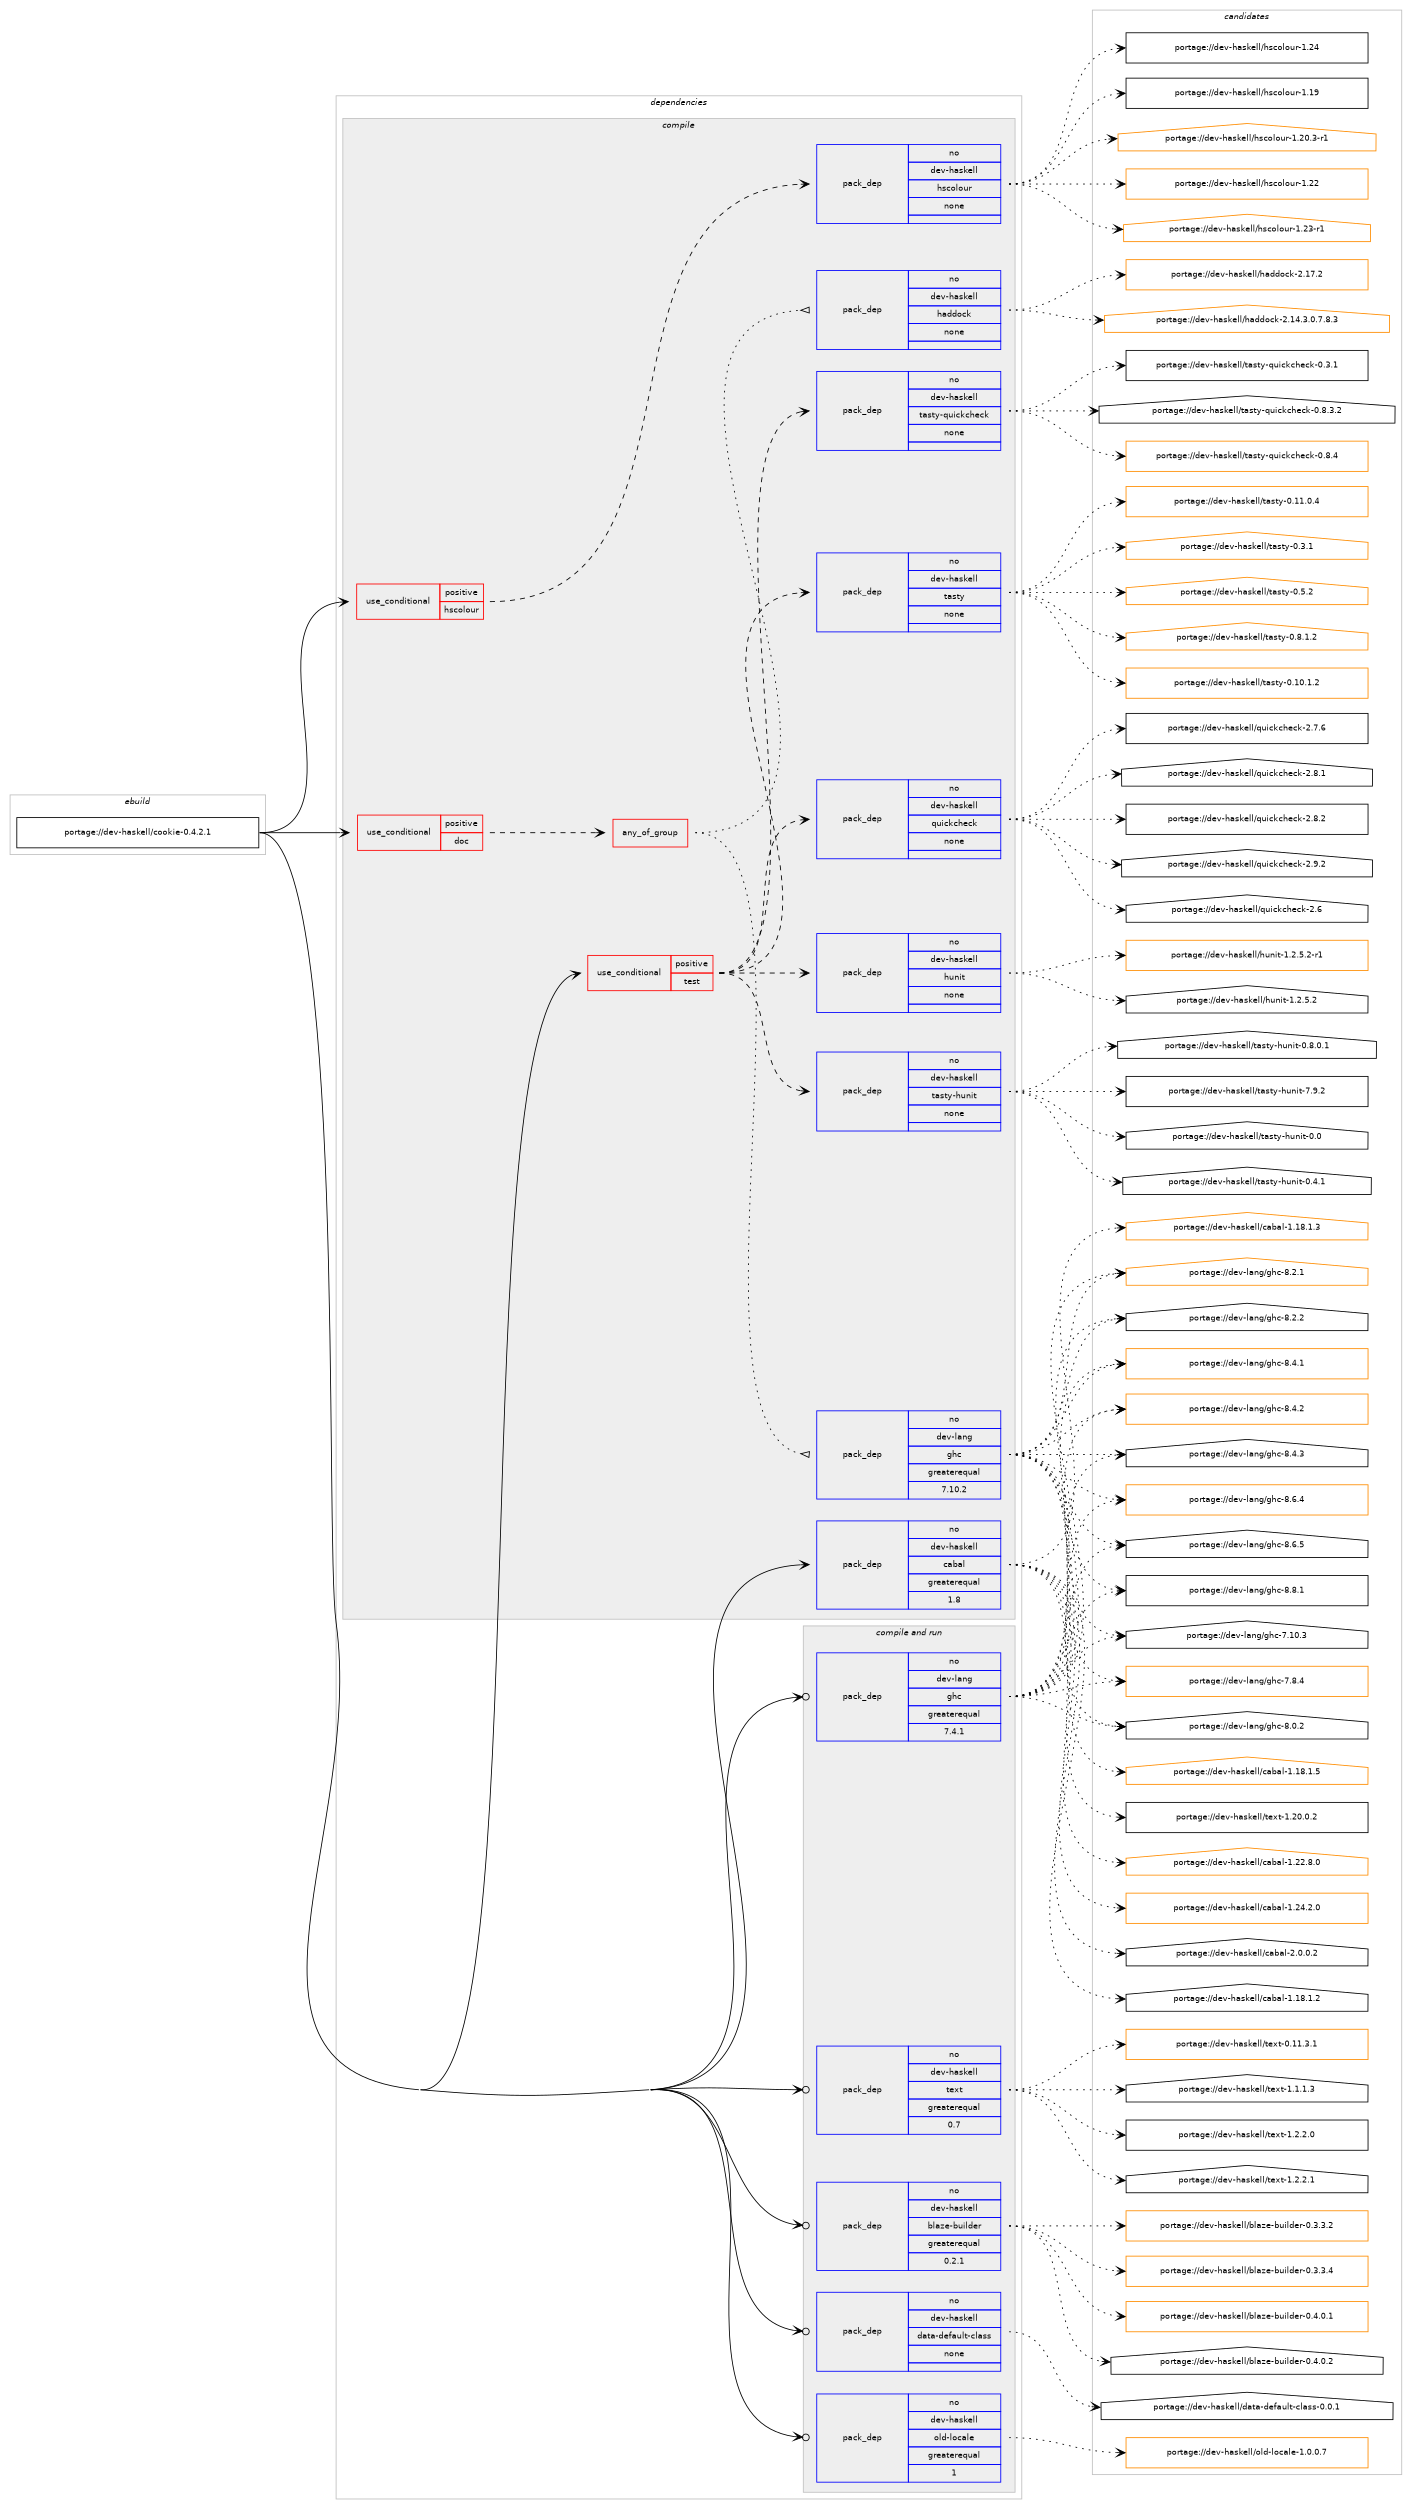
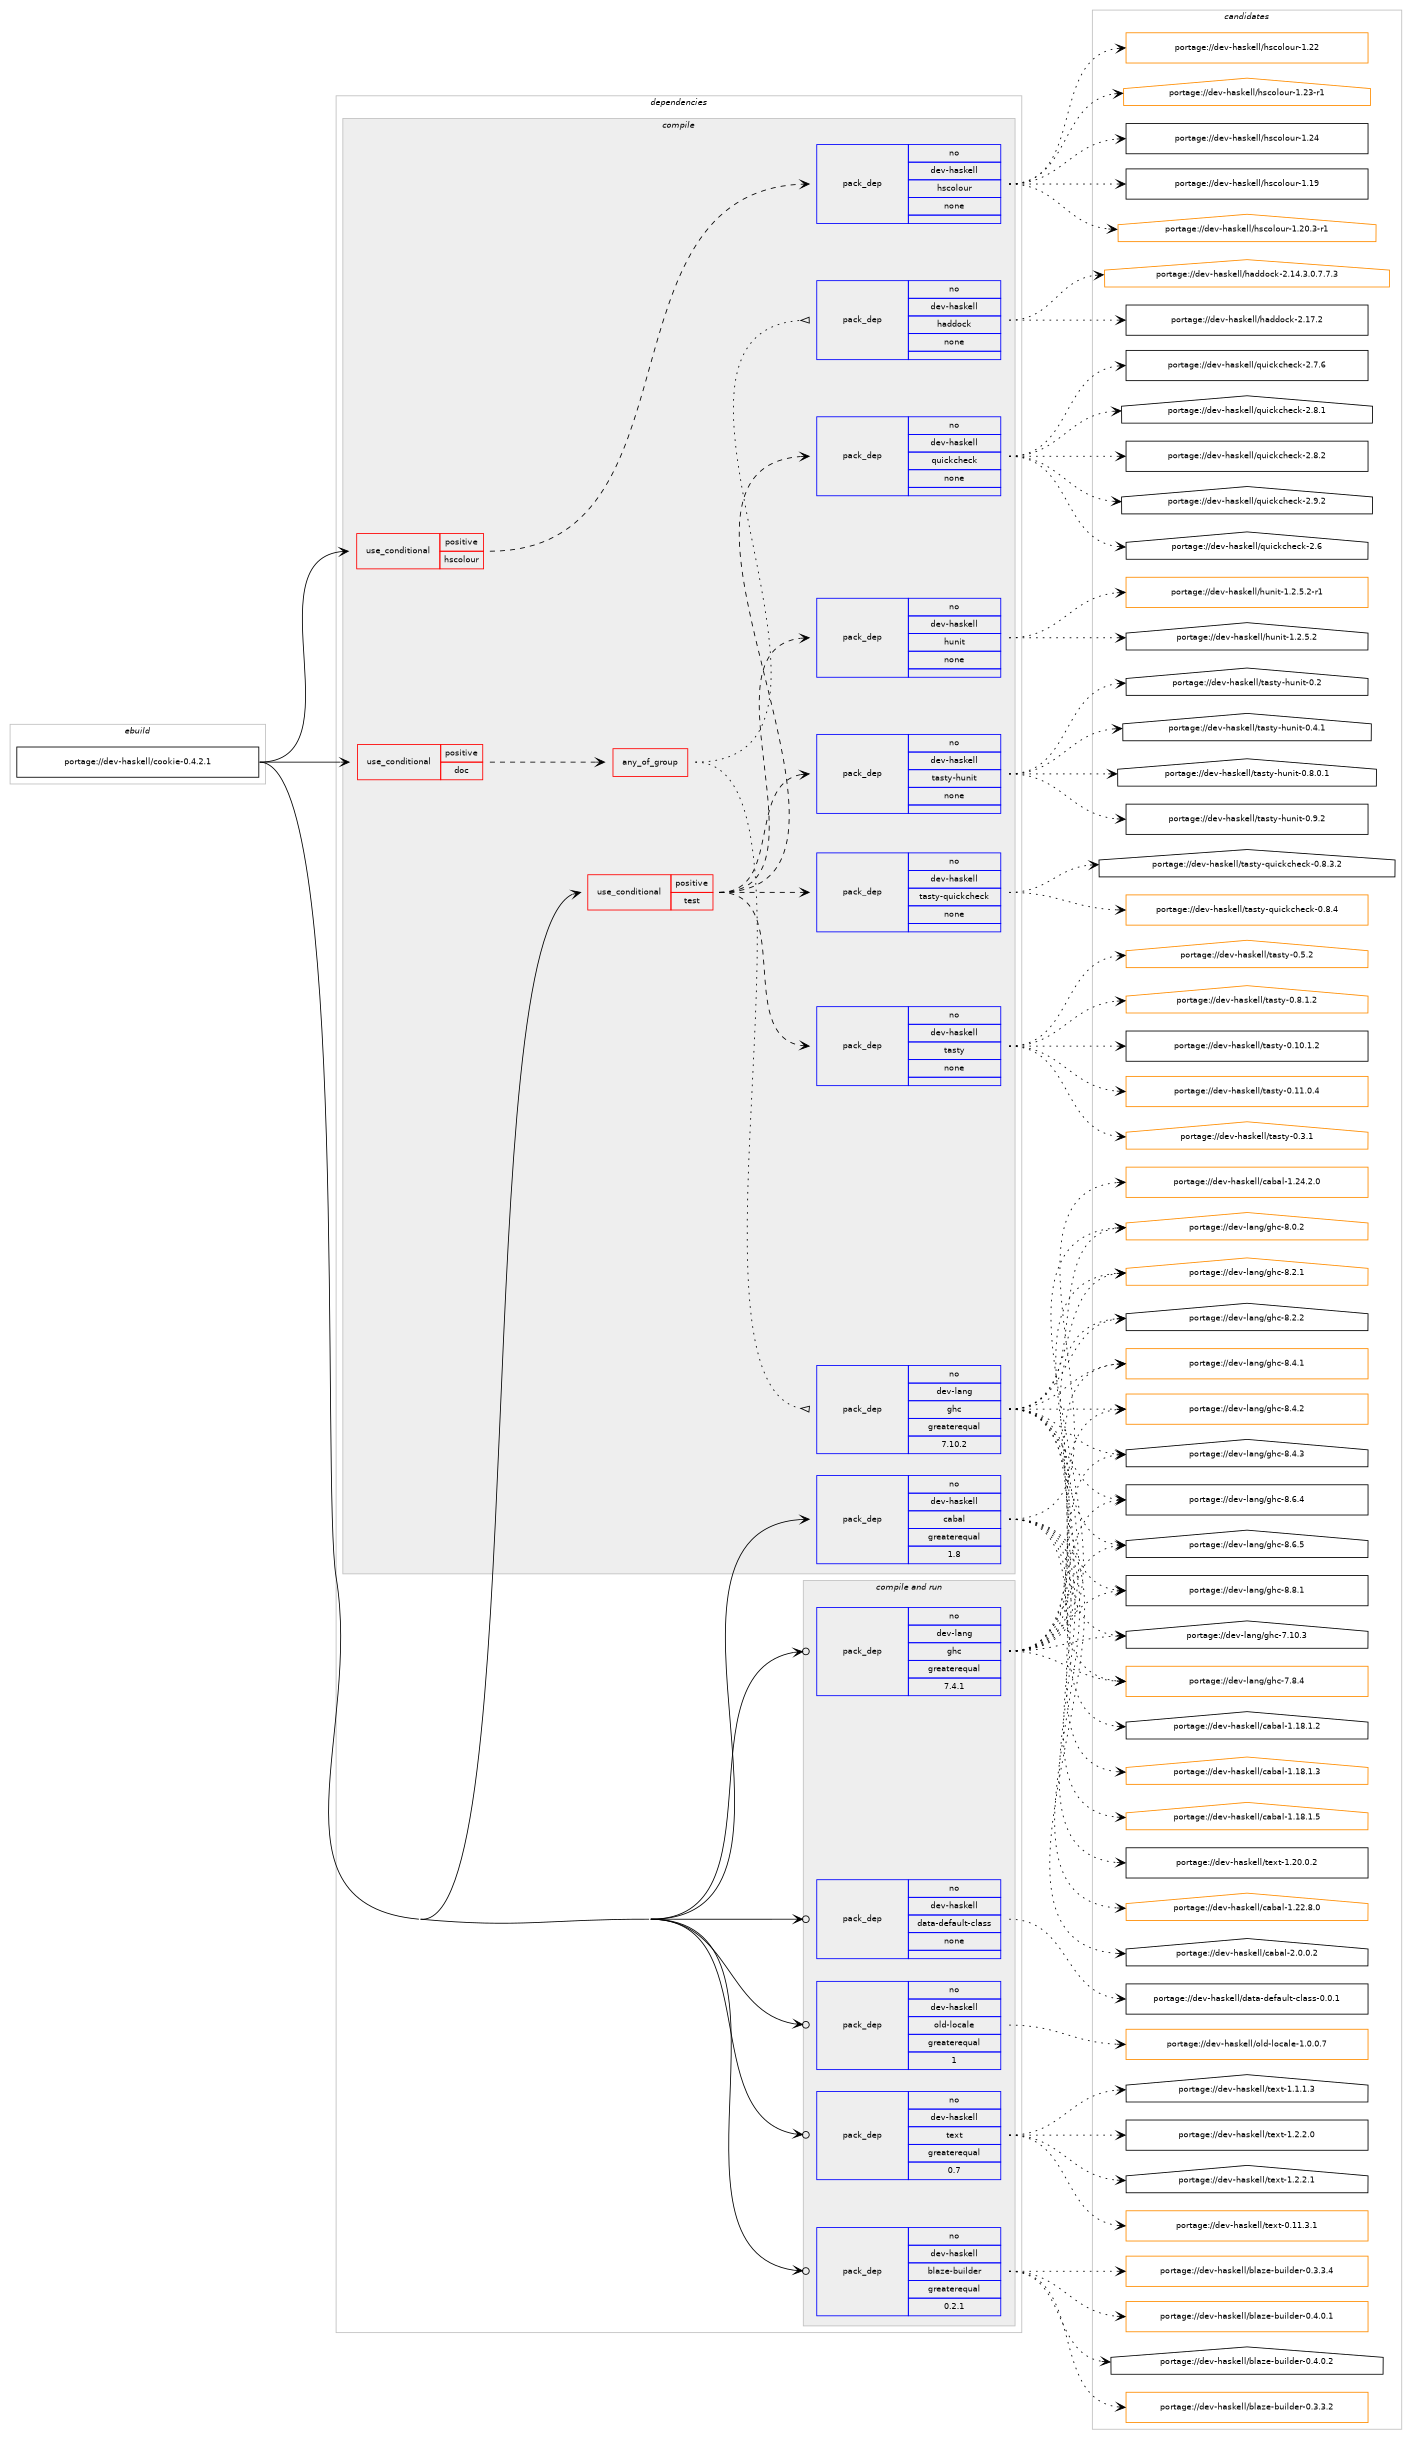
node "portage://dev-haskell/haddock-2.17.2": color darkorange -> black
node "portage://dev-haskell/haddock-2.14.3.0.7.8.3": label "portage://dev-haskell/haddock-2.14.3.0.7.8.3" -> "portage://dev-haskell/haddock-2.14.3.0.7.7.3"
node "portage://dev-haskell/tasty-quickcheck-0.3.1": removed
node "portage://dev-haskell/tasty-0.10.1.2": color darkorange -> black
node "portage://dev-haskell/tasty-hunit-7.9.2": label "portage://dev-haskell/tasty-hunit-7.9.2" -> "portage://dev-haskell/tasty-hunit-0.9.2"
node "portage://dev-haskell/tasty-hunit-0.0": label "portage://dev-haskell/tasty-hunit-0.0" -> "portage://dev-haskell/tasty-hunit-0.2"
node "portage://dev-lang/ghc-8.6.4": color darkorange -> black
node "portage://dev-lang/ghc-8.0.2": color black -> darkorange
node "portage://dev-haskell/data-default-class-0.0.1": shape house -> box
